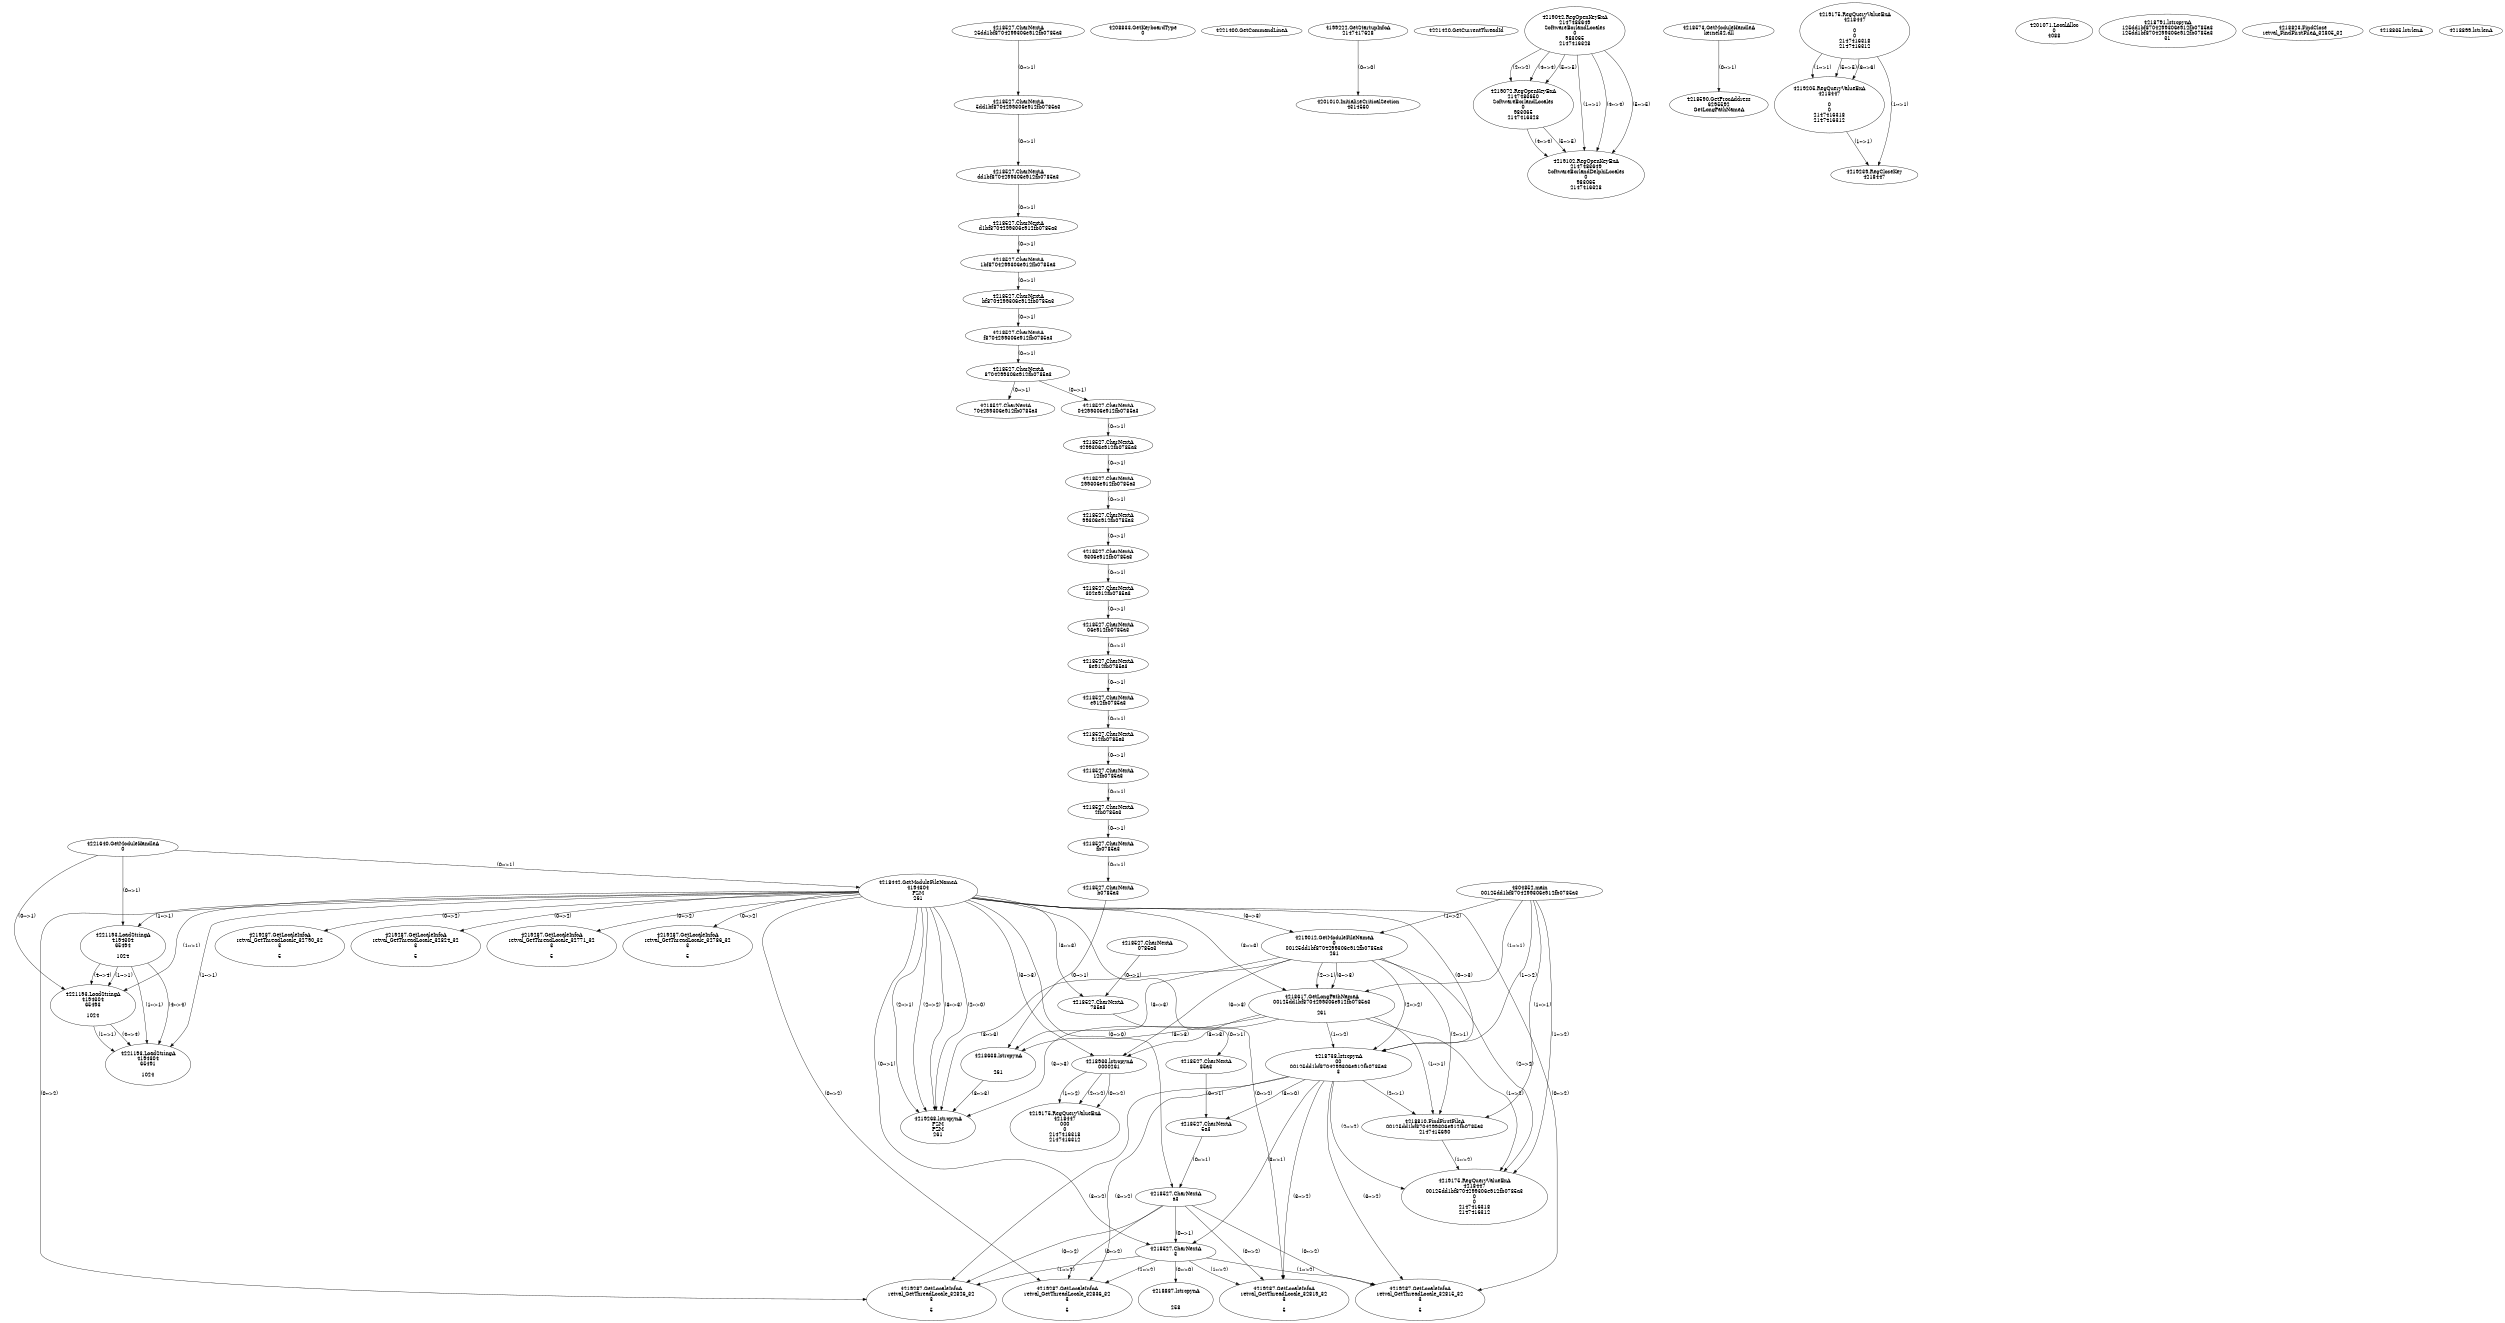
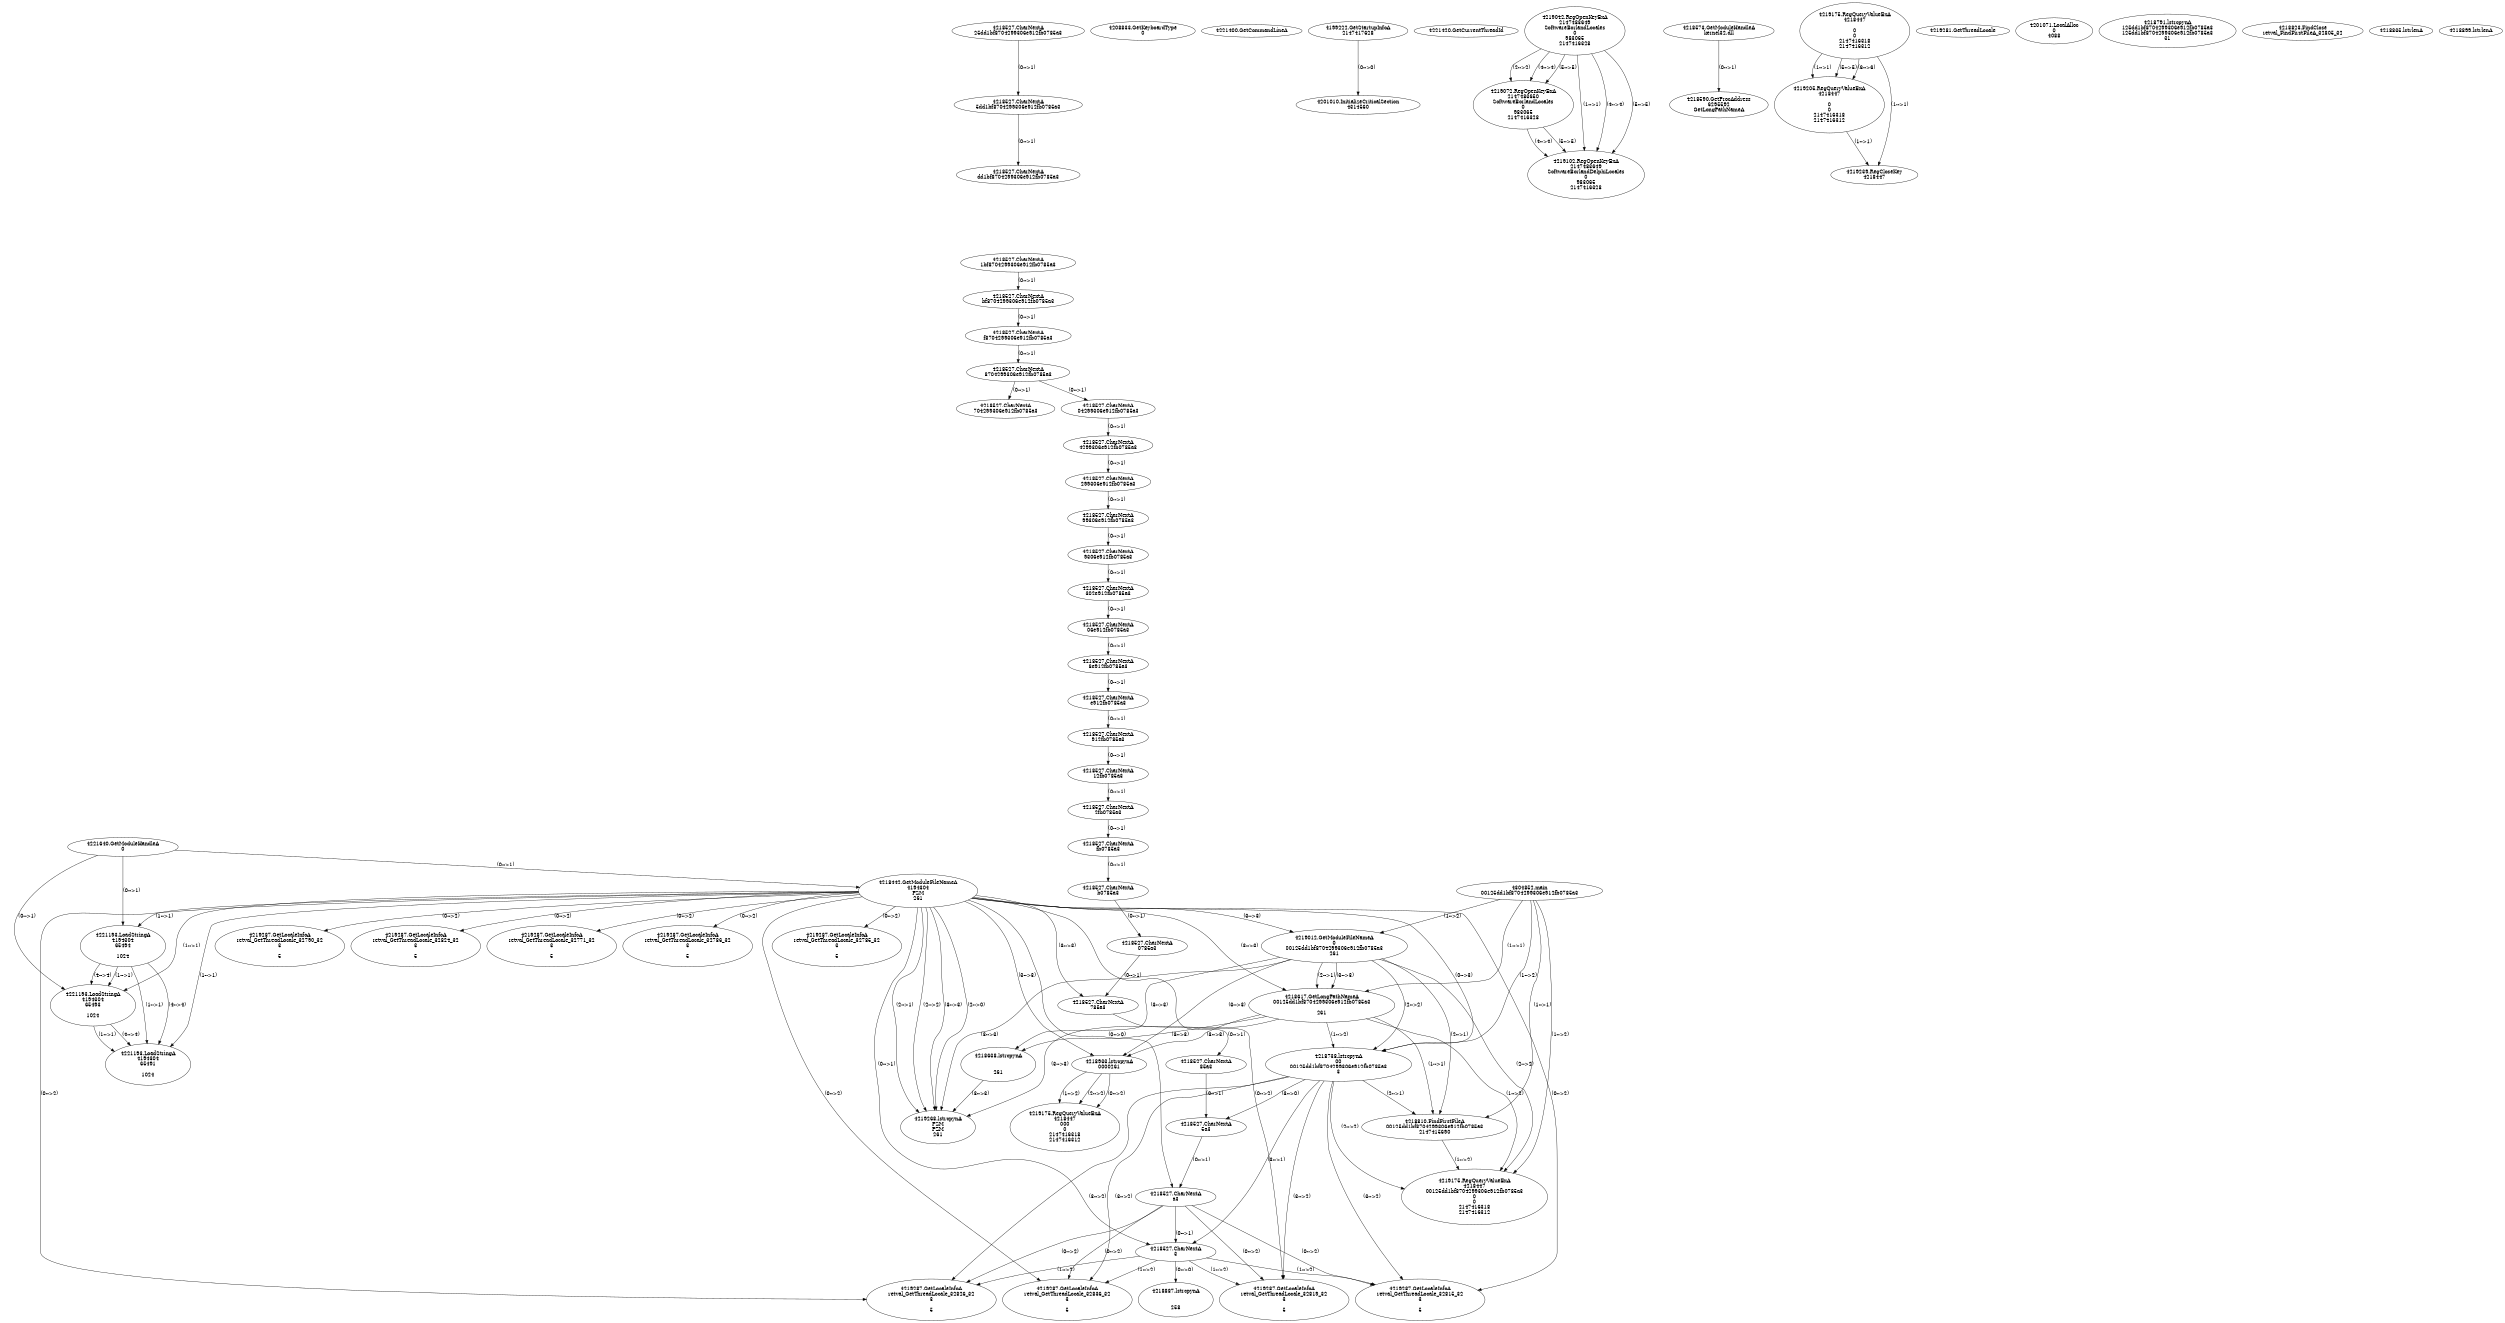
node "4219281.GetThreadLocale": added
node "4218527.CharNextA d1bf8704299306e912fb0785a3": removed
node "4219287.GetLocaleInfoA retval_GetThreadLocale_32785_32 3 5": added
edge "4218527.CharNextA b0785a3" -> "4218638.lstrcpynA 261": now "4218527.CharNextA b0785a3" -> "4218527.CharNextA 0785a3"
